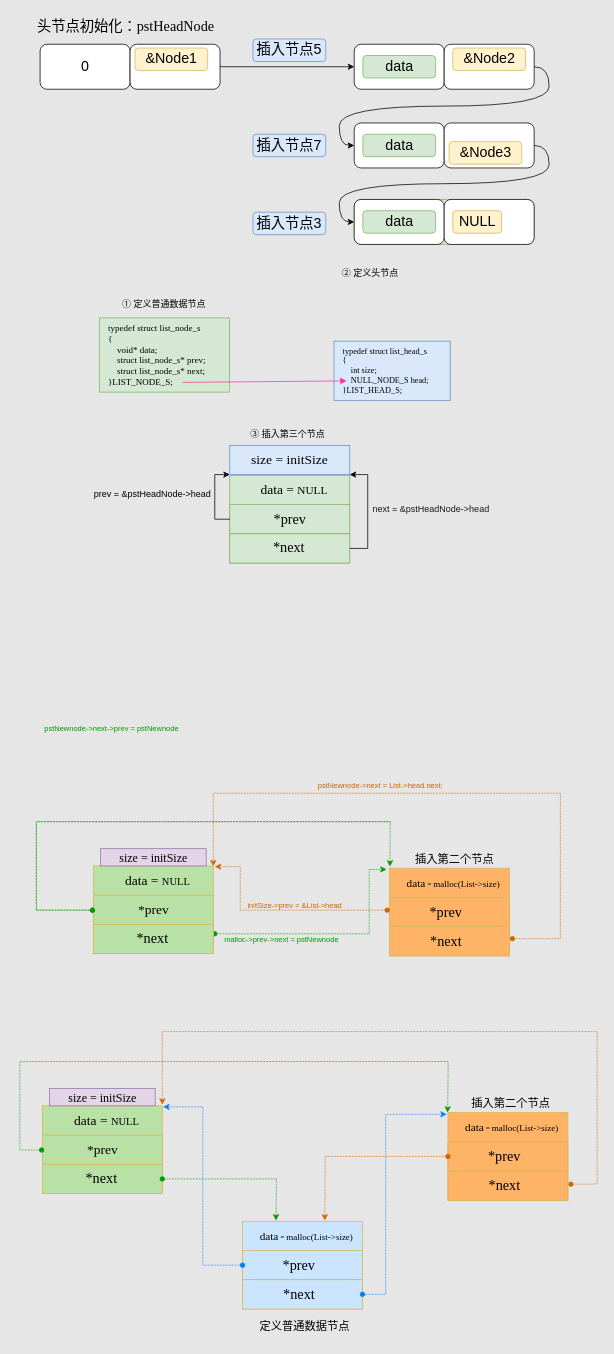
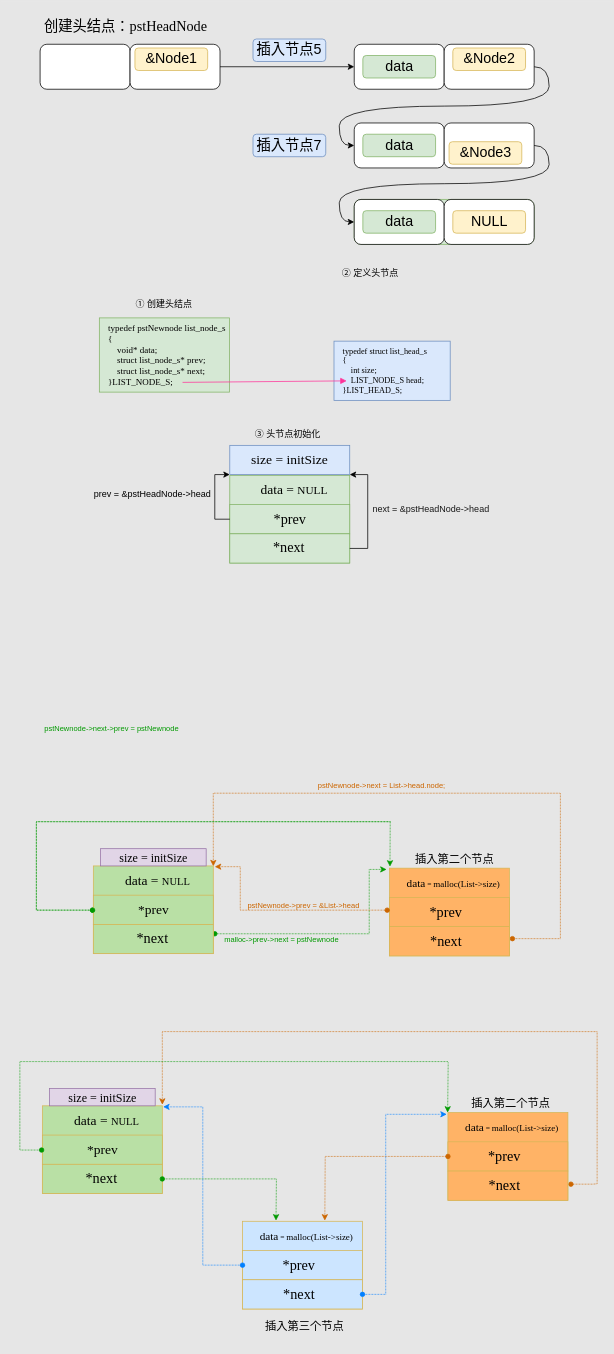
node "头节点初始化：pstHeadNode": label "头节点初始化：pstHeadNode" -> "创建头结点：pstHeadNode"
node "0": removed
node "NULL": size 49x23 -> 73x23
node "插入节点3": removed
node "① 定义普通数据节点": label "① 定义普通数据节点" -> "① 创建头结点"
node "typedef struct list_node_s { void* data; struct list_node_s* prev; struct list_node_s* next; }LIST_NODE_S;": label "typedef struct list_node_s { void* data; struct list_node_s* prev; struct list_node_s* next; }LIST_NODE_S;" -> "typedef pstNewnode list_node_s { void* data; struct list_node_s* prev; struct list_node_s* next; }LIST_NODE_S;"
node "typedef struct list_head_s { int size; NULL_NODE_S head; }LIST_HEAD_S;": label "typedef struct list_head_s { int size; NULL_NODE_S head; }LIST_HEAD_S;" -> "typedef struct list_head_s { int size; LIST_NODE_S head; }LIST_HEAD_S;"
node "③ 插入第三个节点": label "③ 插入第三个节点" -> "③ 头节点初始化"
node "pstNewnode->next = List->head.next;": label "pstNewnode->next = List->head.next;" -> "pstNewnode->next = List->head.node;"
node "initSize->prev = &List->head": label "initSize->prev = &List->head" -> "pstNewnode->prev = &List->head"
node "定义普通数据节点": label "定义普通数据节点" -> "插入第三个节点"
